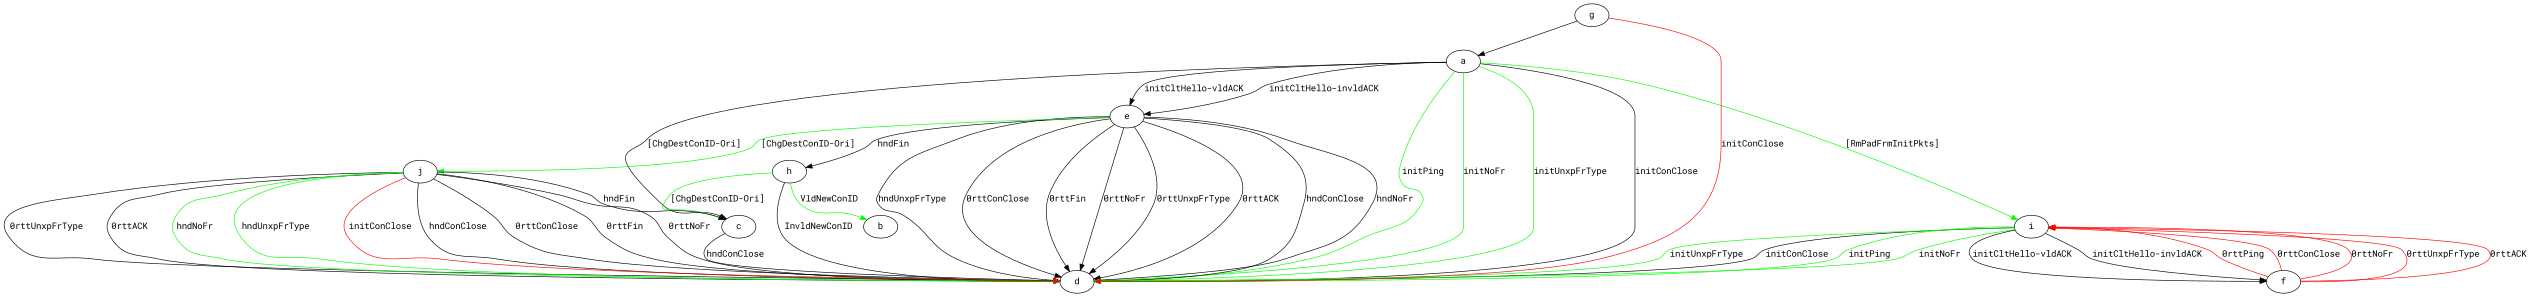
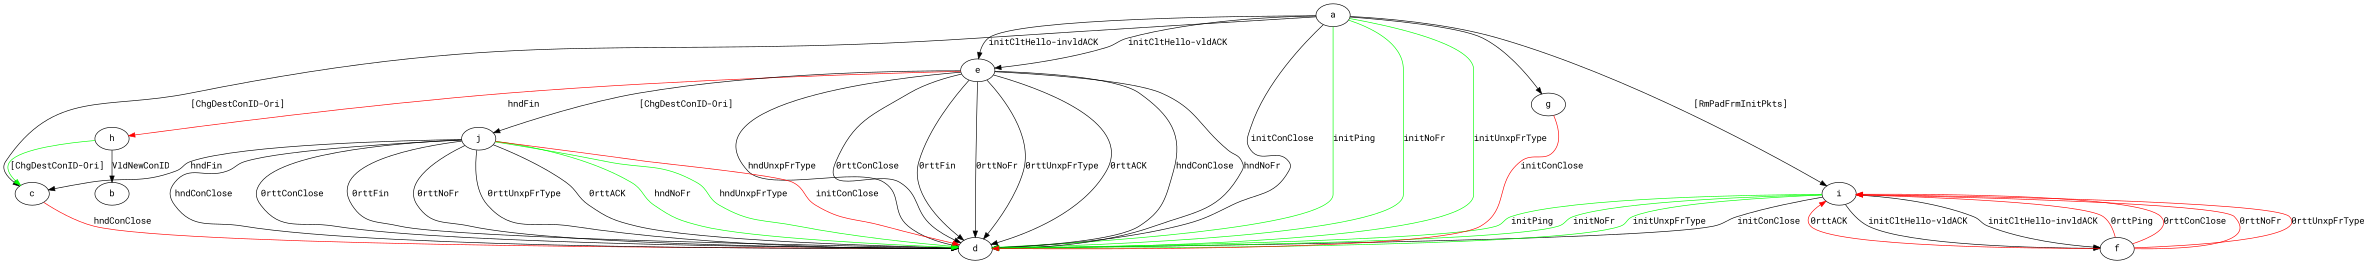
edge "g" -> "a": reversed
edge "a" -> "i": color green -> black
edge "e" -> "h": color black -> red
edge "e" -> "j": color green -> black
edge "h" -> "b": color green -> black
edge "h" -> "d": removed, label "InvldNewConID"
edge "c" -> "d": color black -> red
